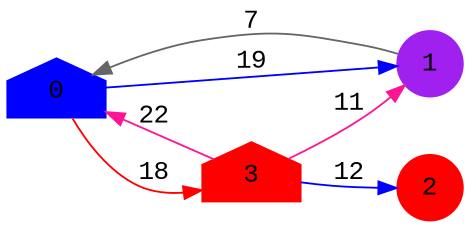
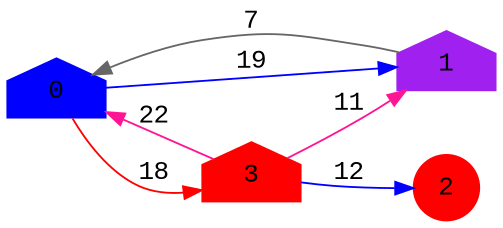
node "1": shape circle -> house
